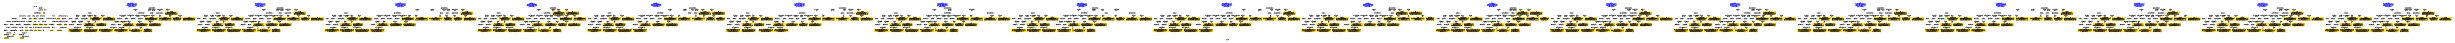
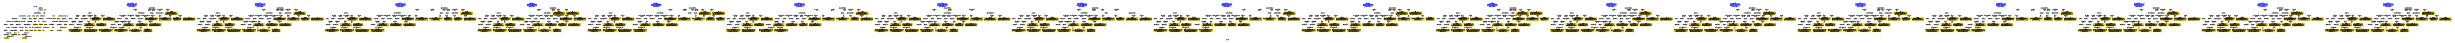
node "MediumURI": fillcolor lightgray -> gold
node "Title": fillcolor lightgray -> gold
node "ArtistAppellation_URI": added
